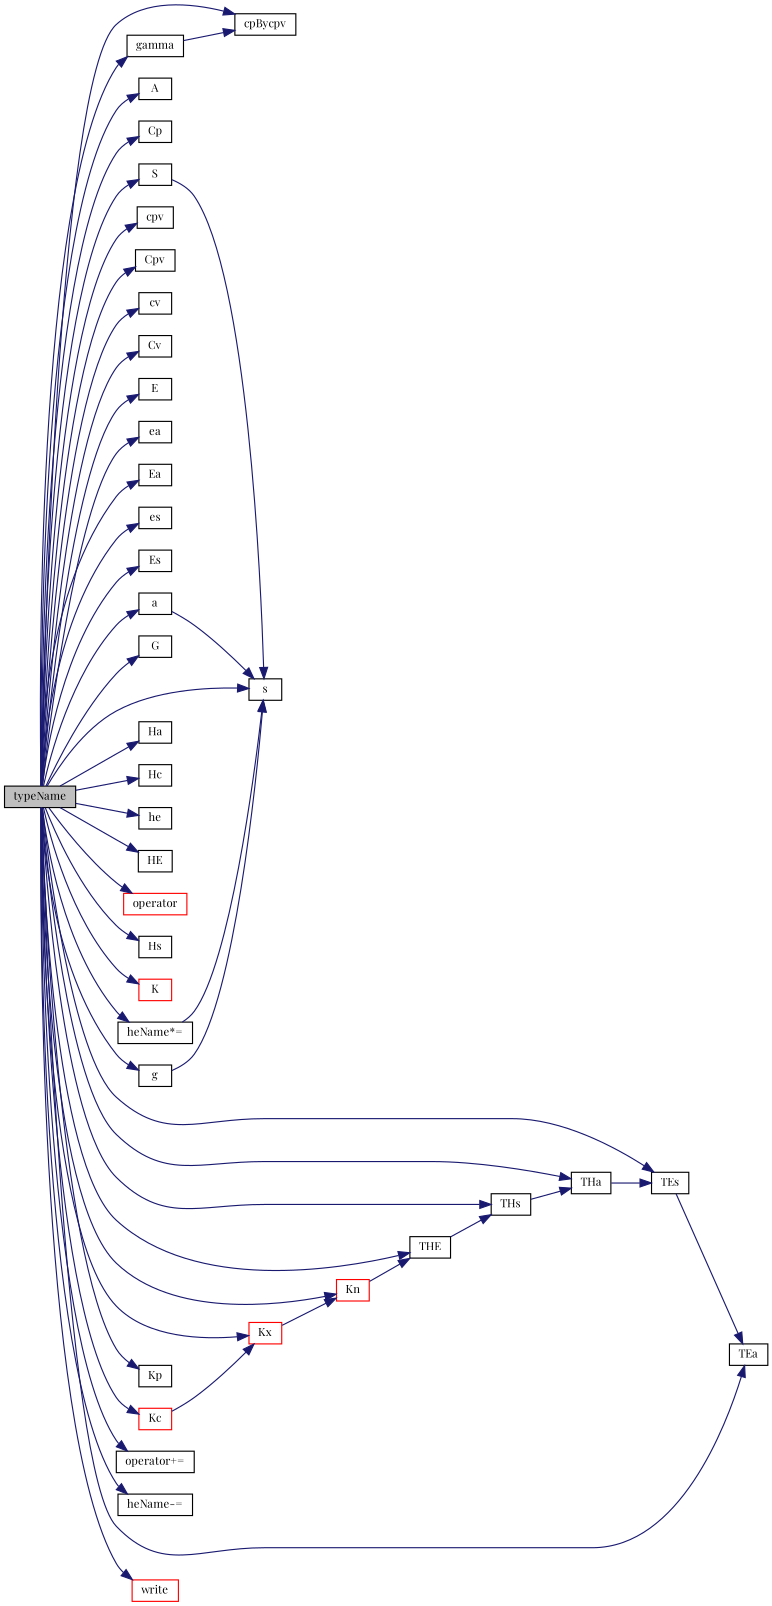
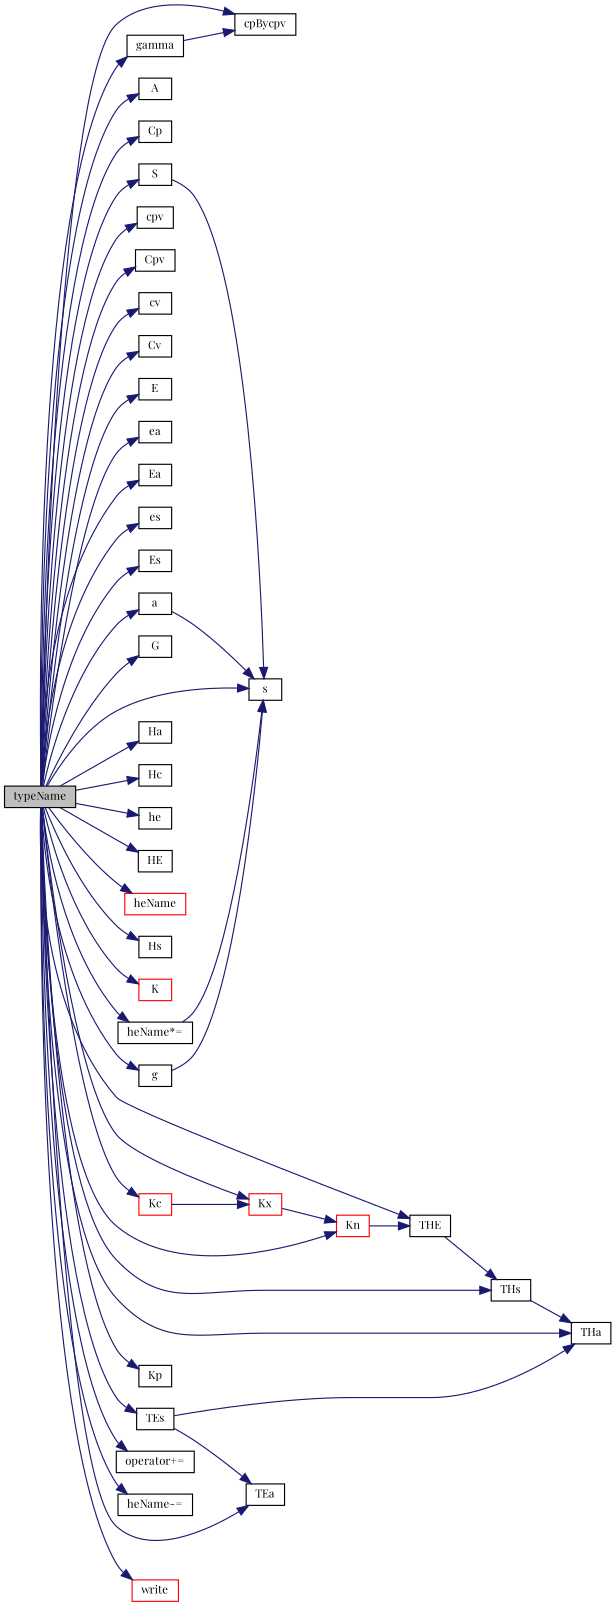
node "operator": label "operator" -> "heName"
edge "THa" -> "TEs": reversed
